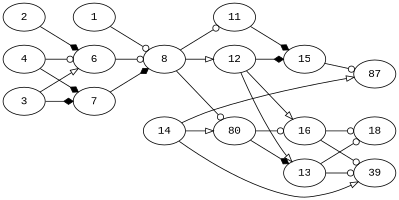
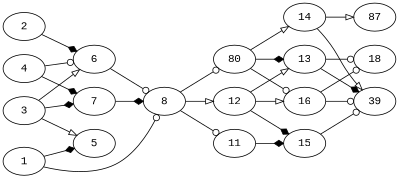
edge "15" -> "87": now "15" -> "39"
edge "14" -> "80": reversed
node "5": added
edge "13" -> "39": arrowhead odot -> diamond
